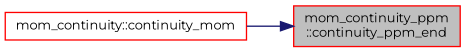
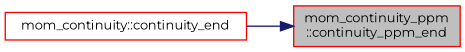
node "mom_continuity::continuity_mom": label "mom_continuity::continuity_mom" -> "mom_continuity::continuity_end"
